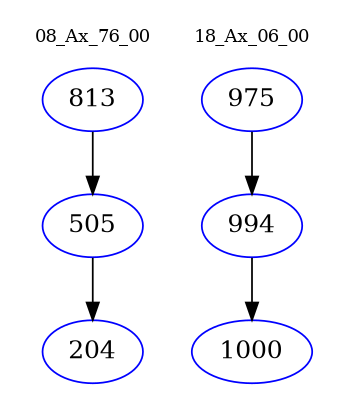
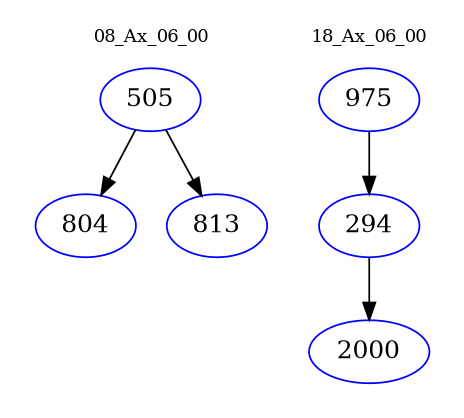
cluster "08_Ax_76_00": label "08_Ax_76_00" -> "08_Ax_06_00"
edge "813" -> "505": reversed
node "994": label "994" -> "294"
node "204": label "204" -> "804"
node "1000": label "1000" -> "2000"
